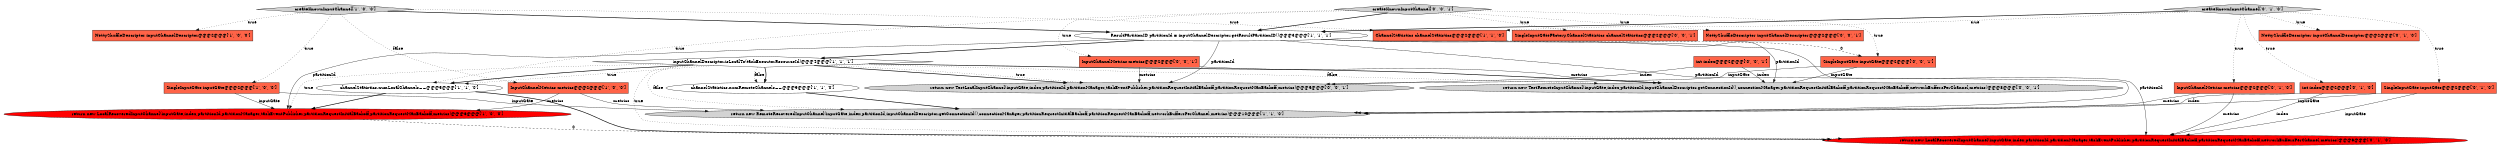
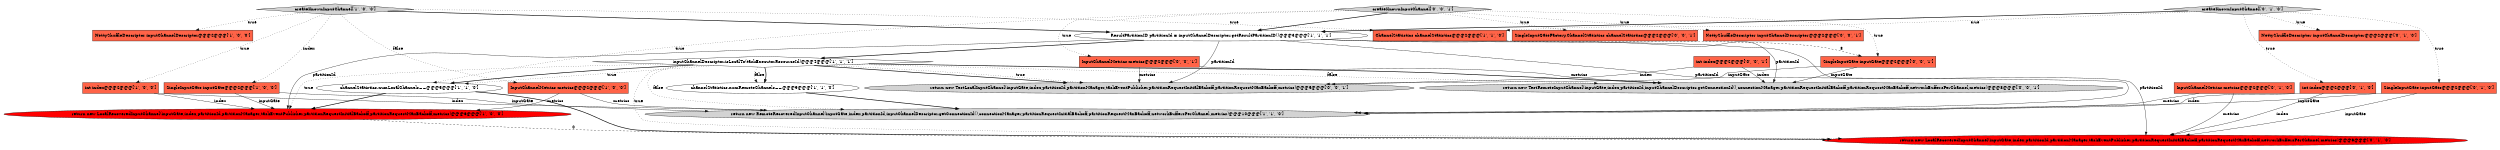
edge "createKnownInputChannel['0', '1', '0']" -> "InputChannelMetrics metrics@@@2@@@['0', '1', '0']": removed, label "true"
edge "createKnownInputChannel['1', '0', '0']" -> "SingleInputGate inputGate@@@2@@@['1', '0', '0']": label "true" -> "index"
edge "ChannelStatistics channelStatistics@@@2@@@['1', '1', '0']" -> "SingleInputGate inputGate@@@2@@@['0', '0', '1']": label "0" -> "8"
node "int index@@@2@@@['1', '0', '0']": added
